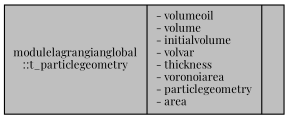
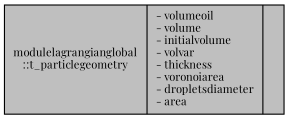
node "modulelagrangianglobal": text "- particlegeometry" -> "- dropletsdiameter"
